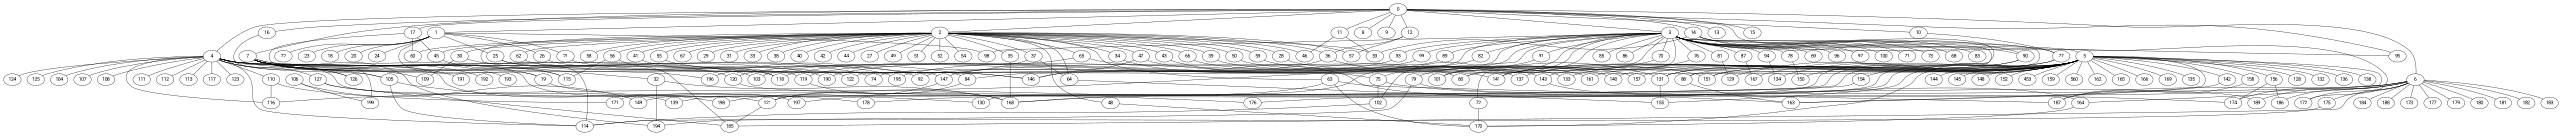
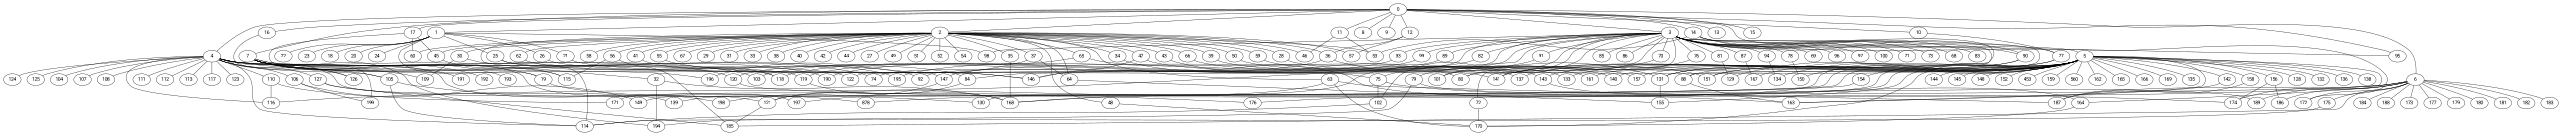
edge "4" -- "106": added
node "178": label "178" -> "878"
